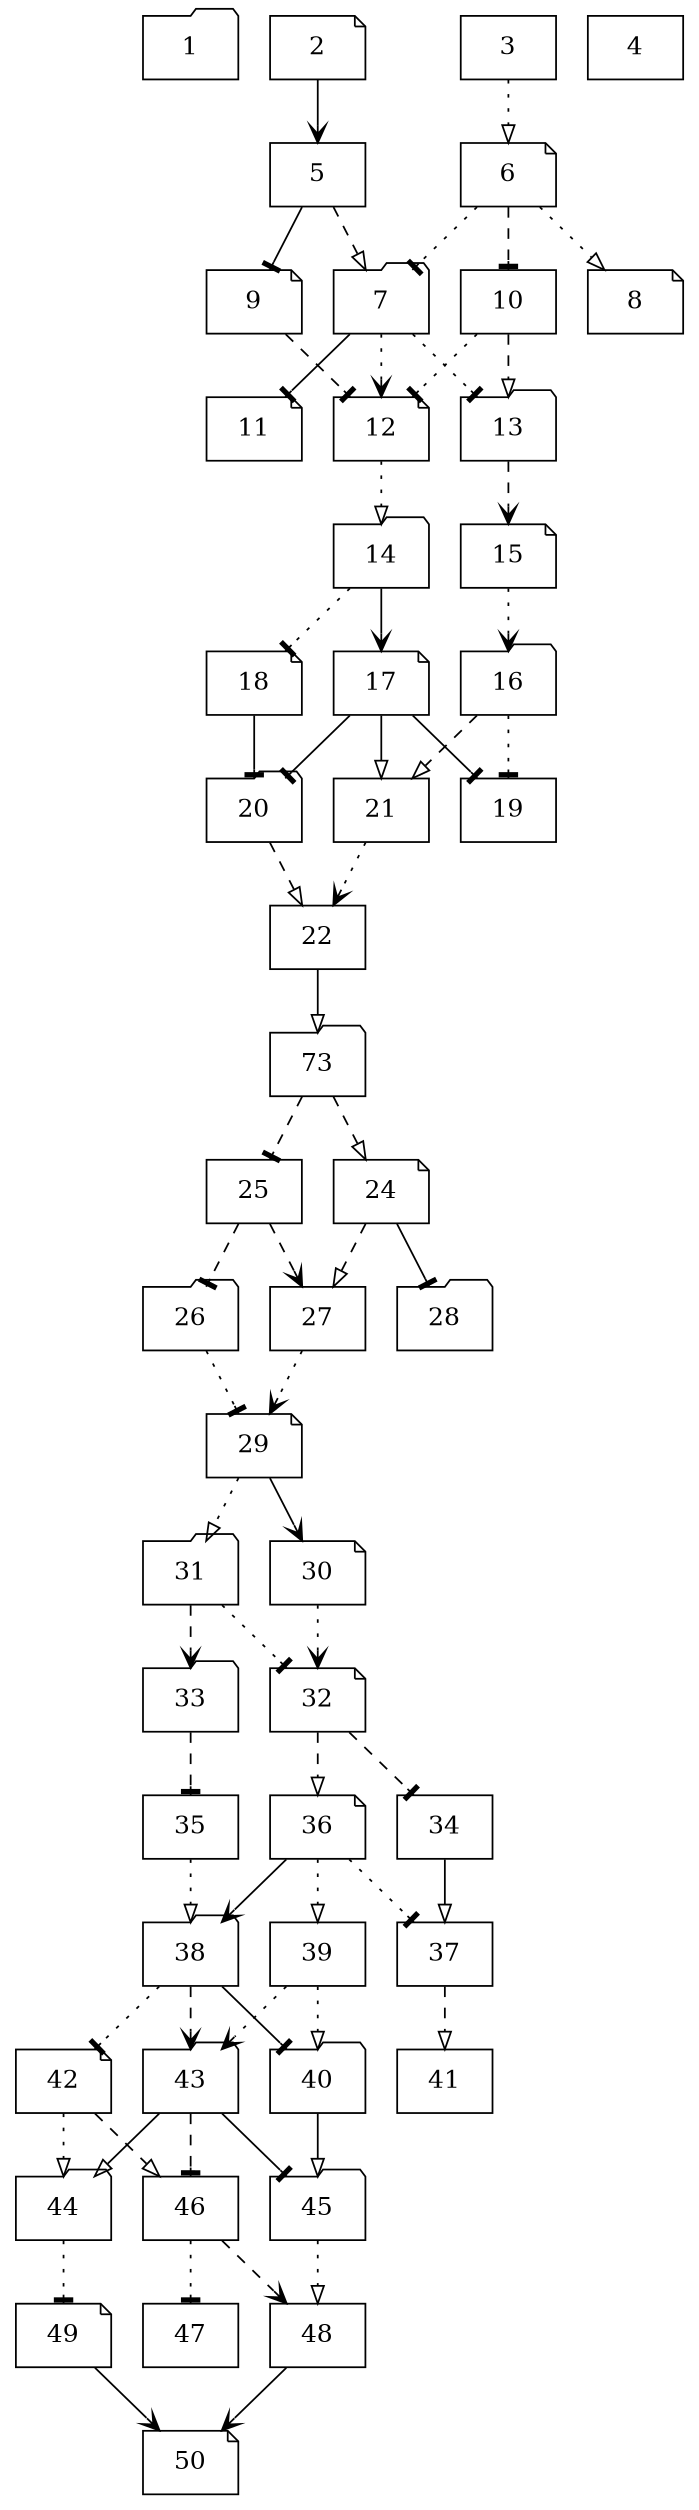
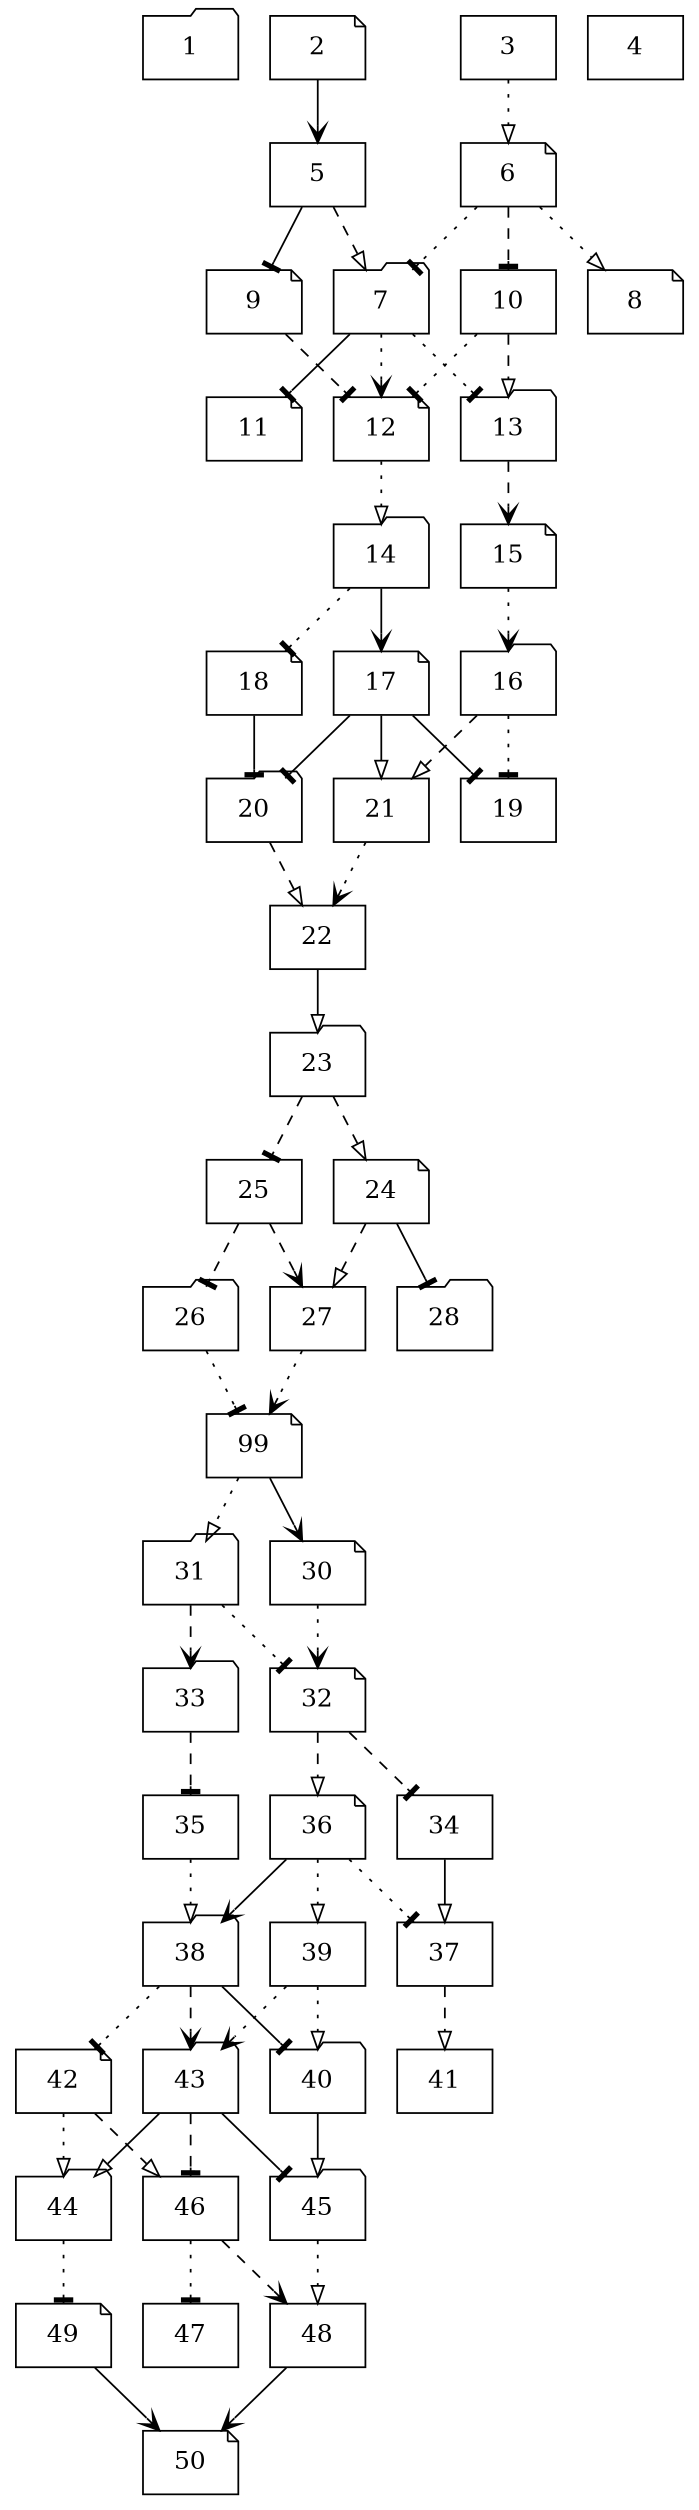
node "73": label "73" -> "23"
node "29": label "29" -> "99"
